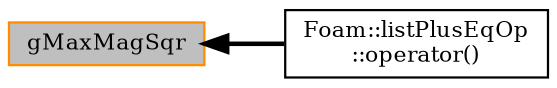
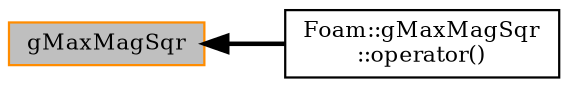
node "Foam::listPlusEqOp ::operator()": label "Foam::listPlusEqOp ::operator()" -> "Foam::gMaxMagSqr ::operator()"
